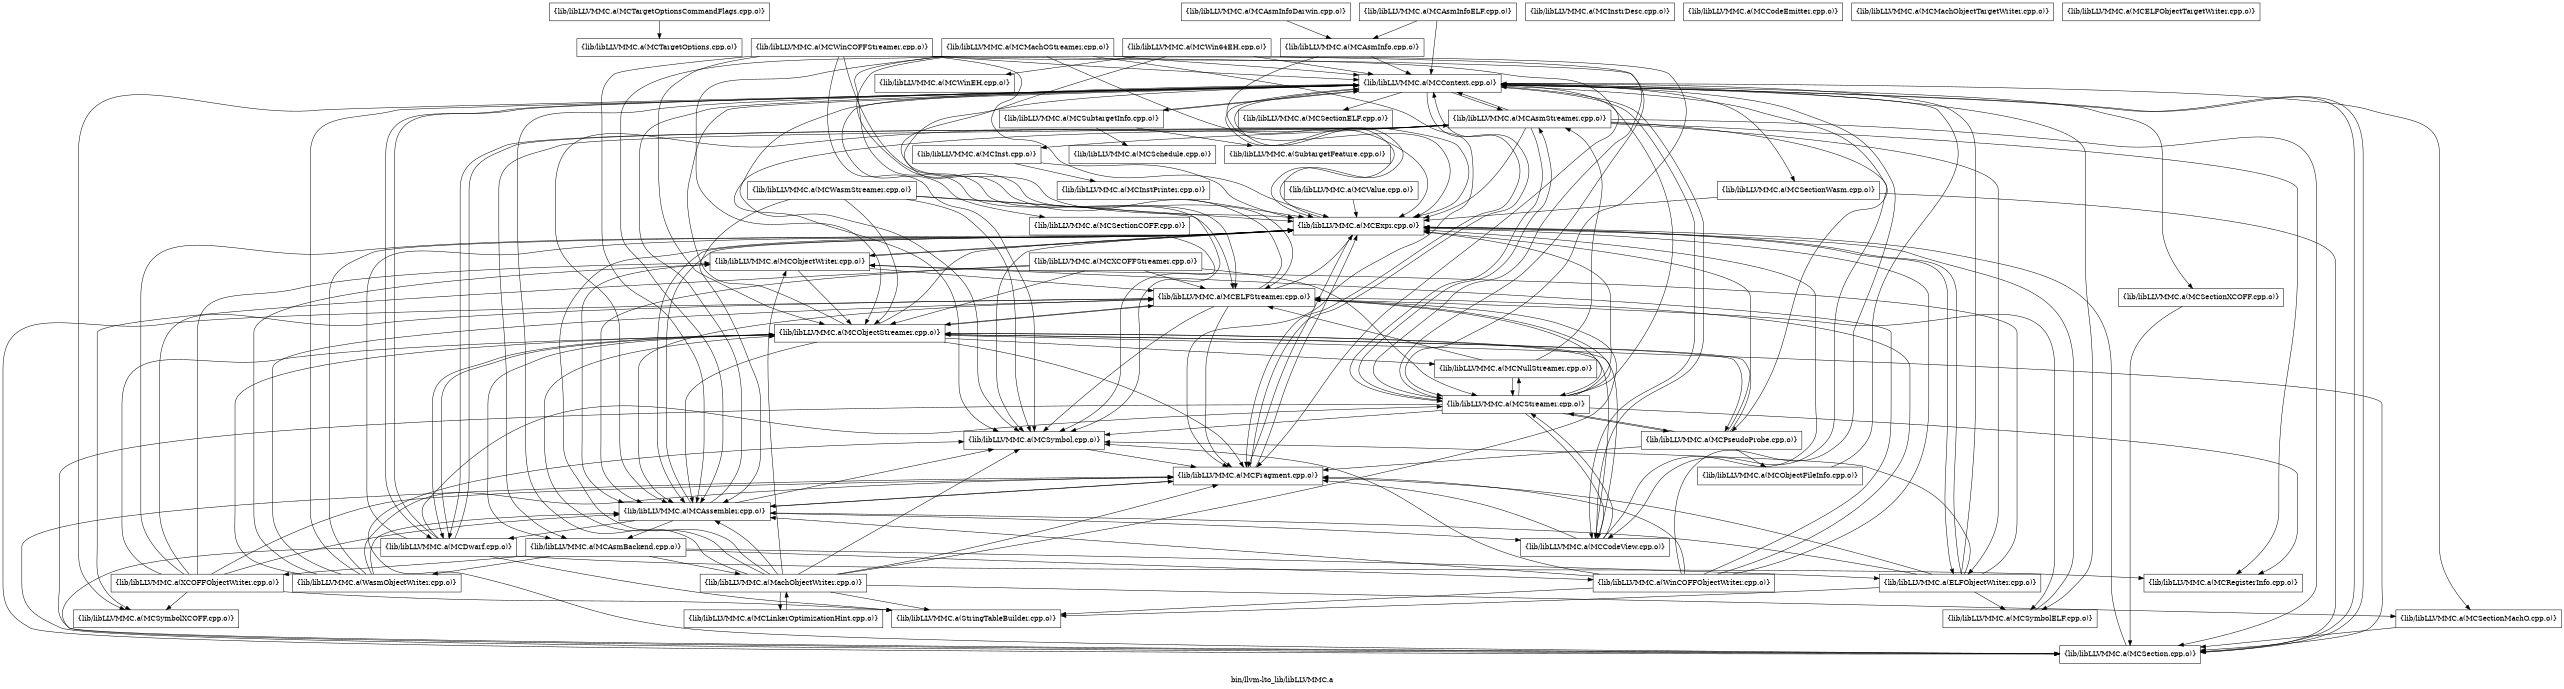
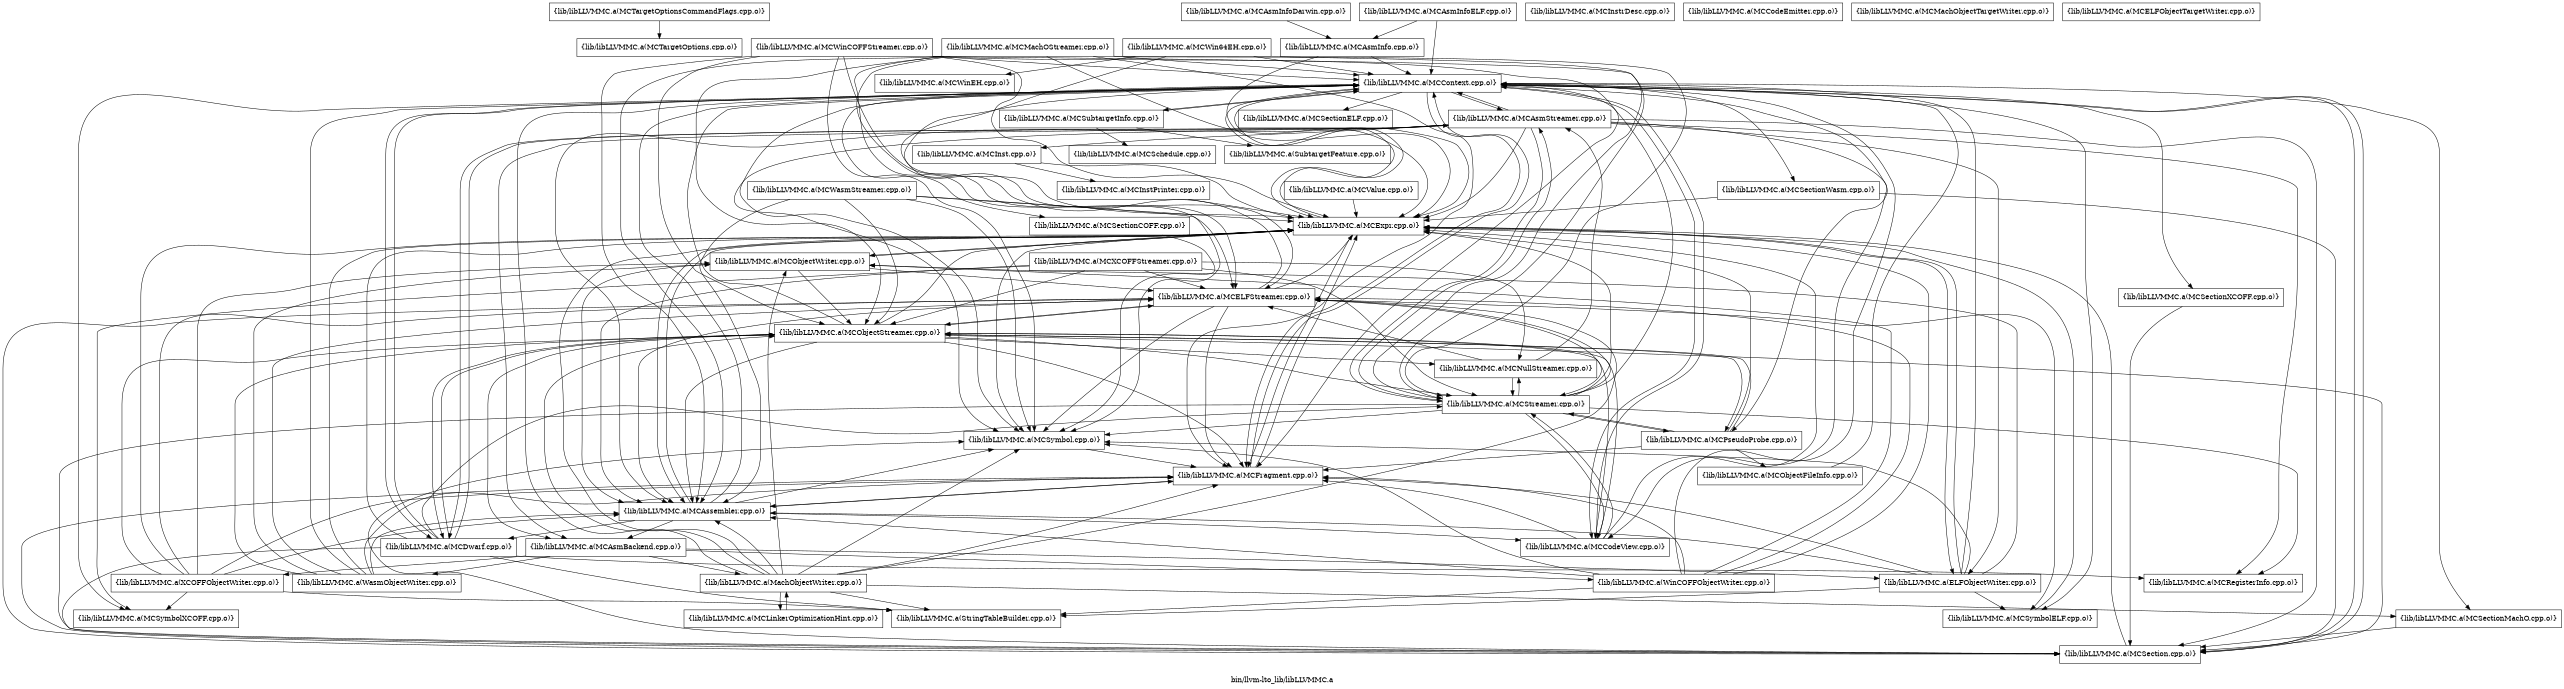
edge "{lib/libLLVMMC.a(MCXCOFFStreamer.cpp.o)}" -> "{lib/libLLVMMC.a(MCNullStreamer.cpp.o)}": added
edge "{lib/libLLVMMC.a(MCObjectStreamer.cpp.o)}" -> "{lib/libLLVMMC.a(MCStreamer.cpp.o)}": added
